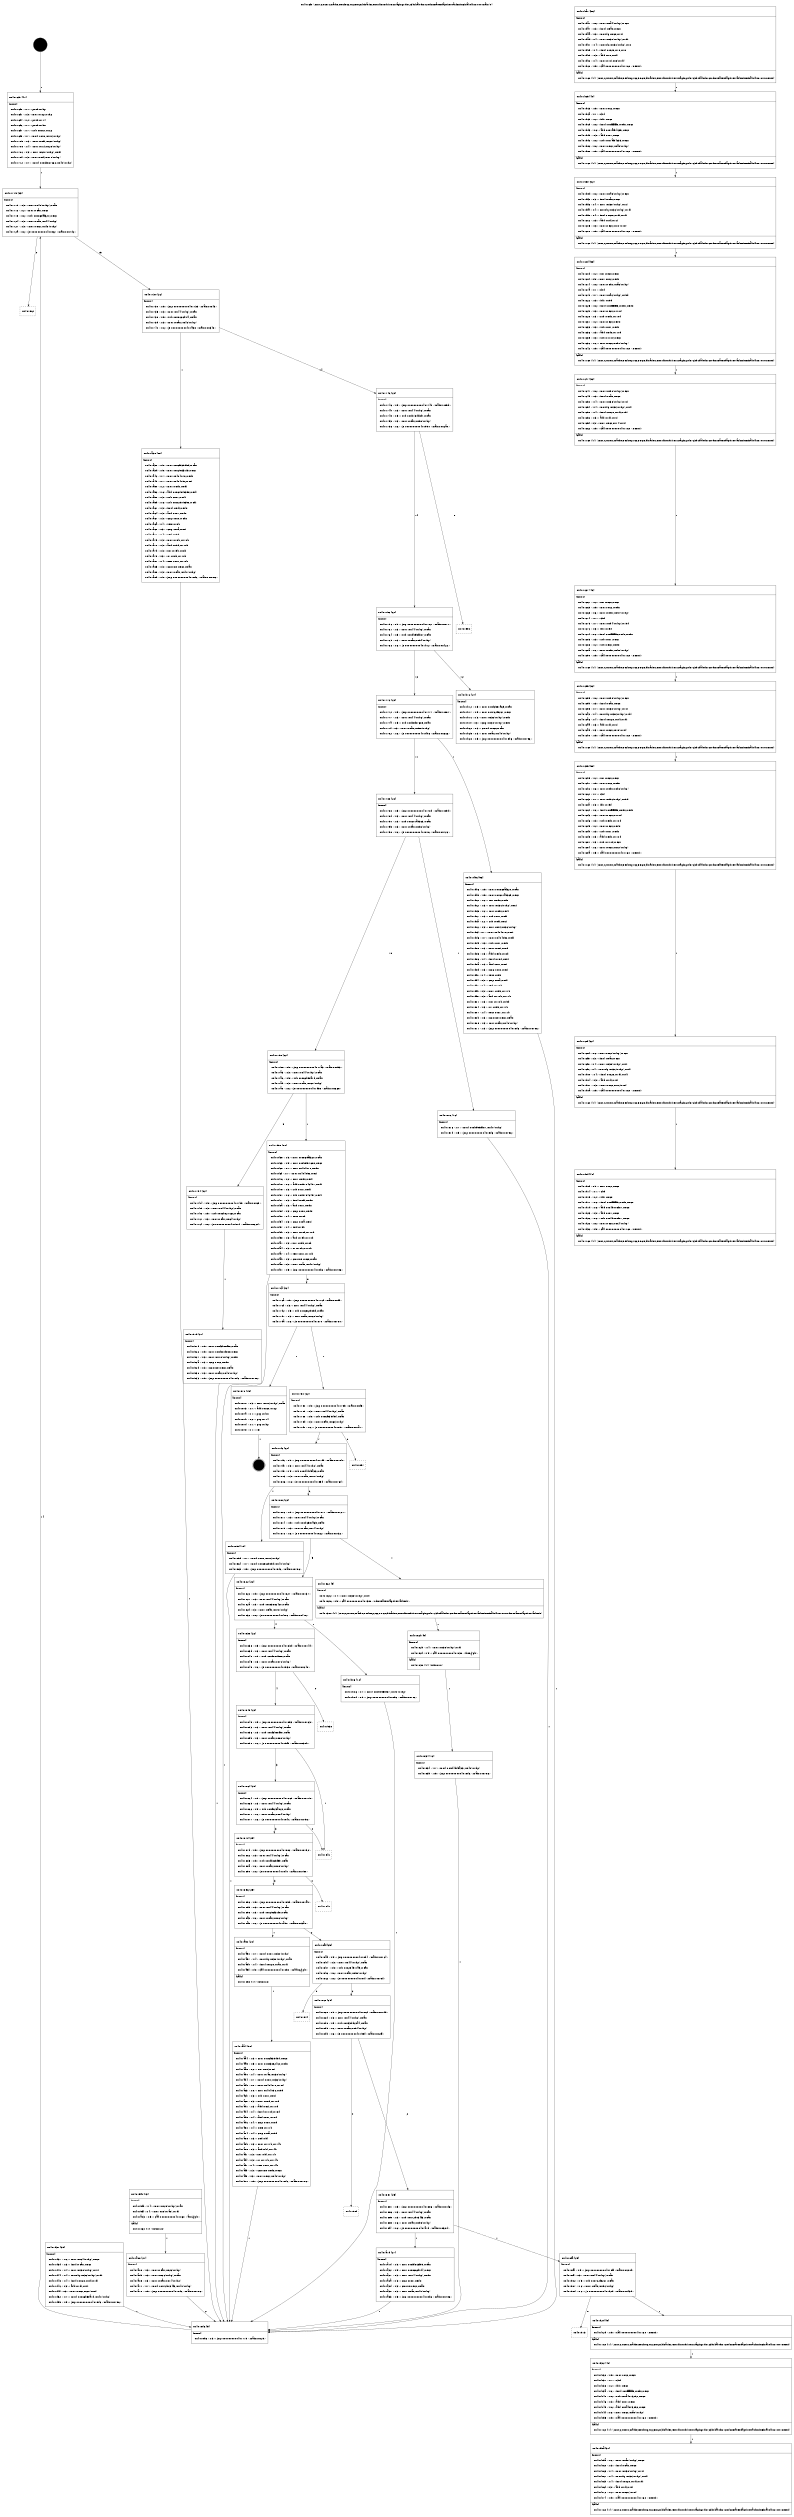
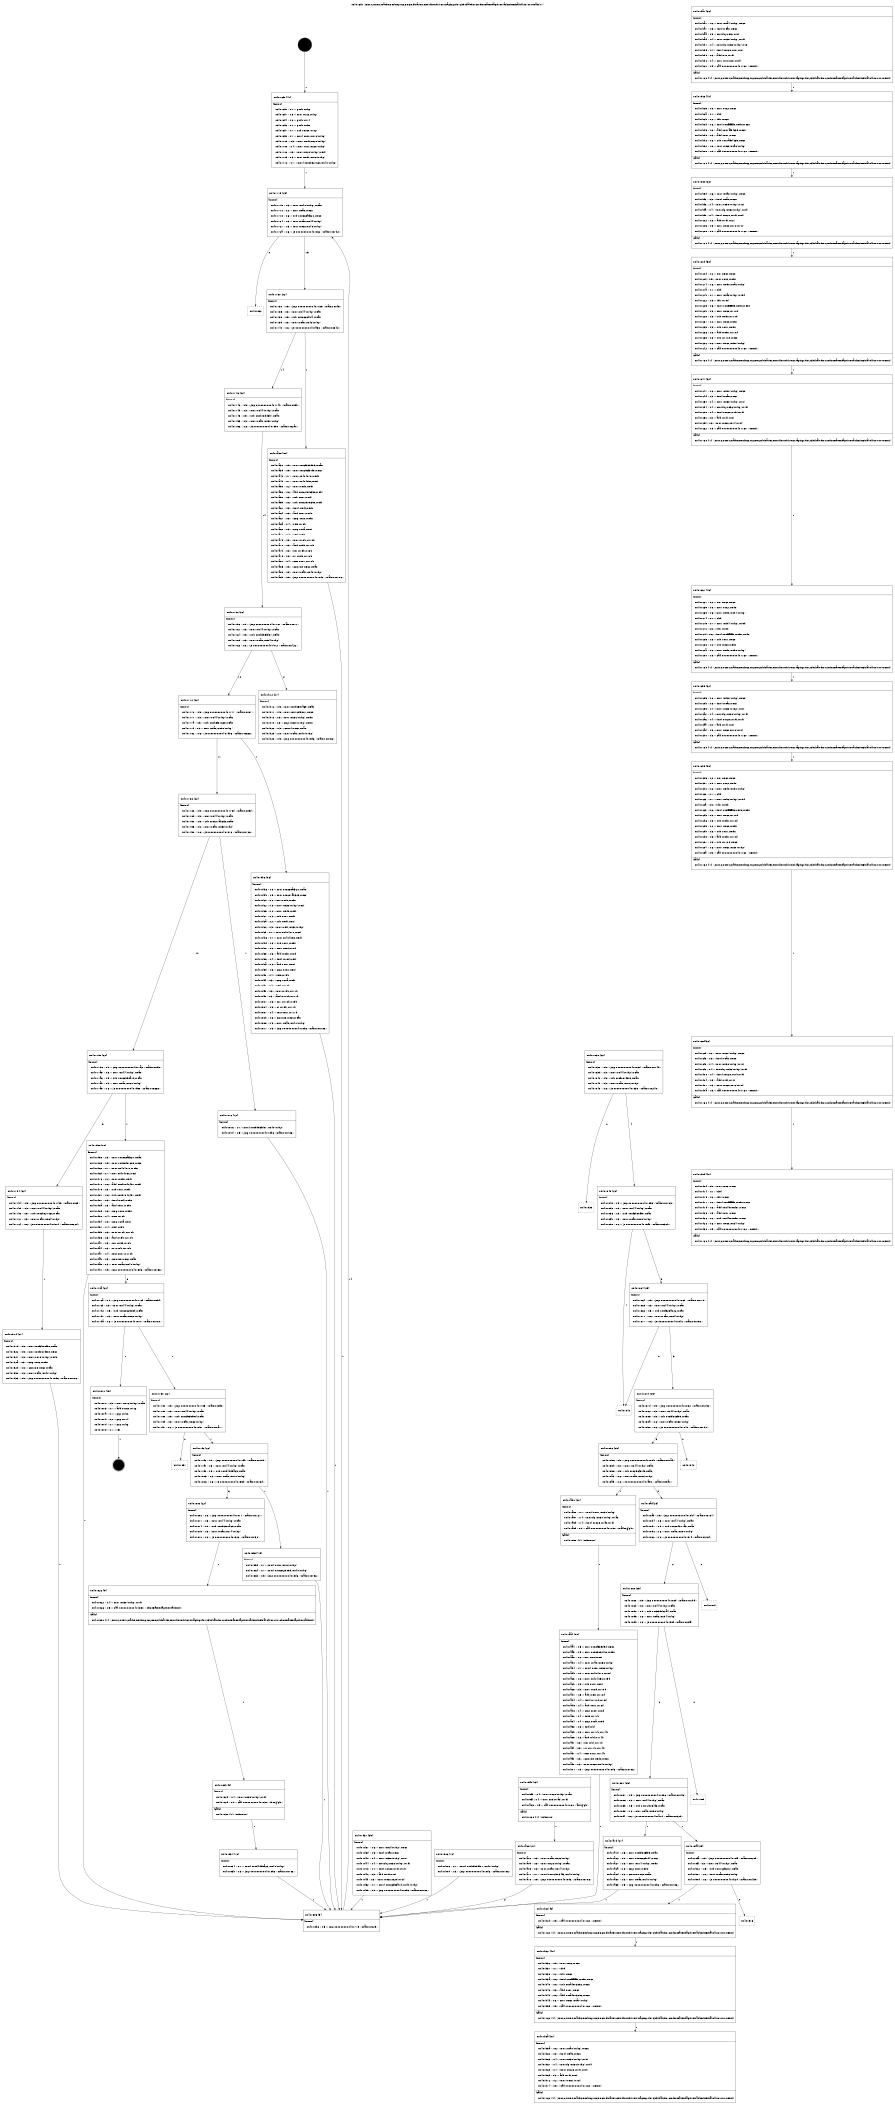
node "0x401990": removed
edge "0x40175c [22]" -> "0x401b12 [27]": label " 12" -> " 2"
node "0x401822 [22]": removed
